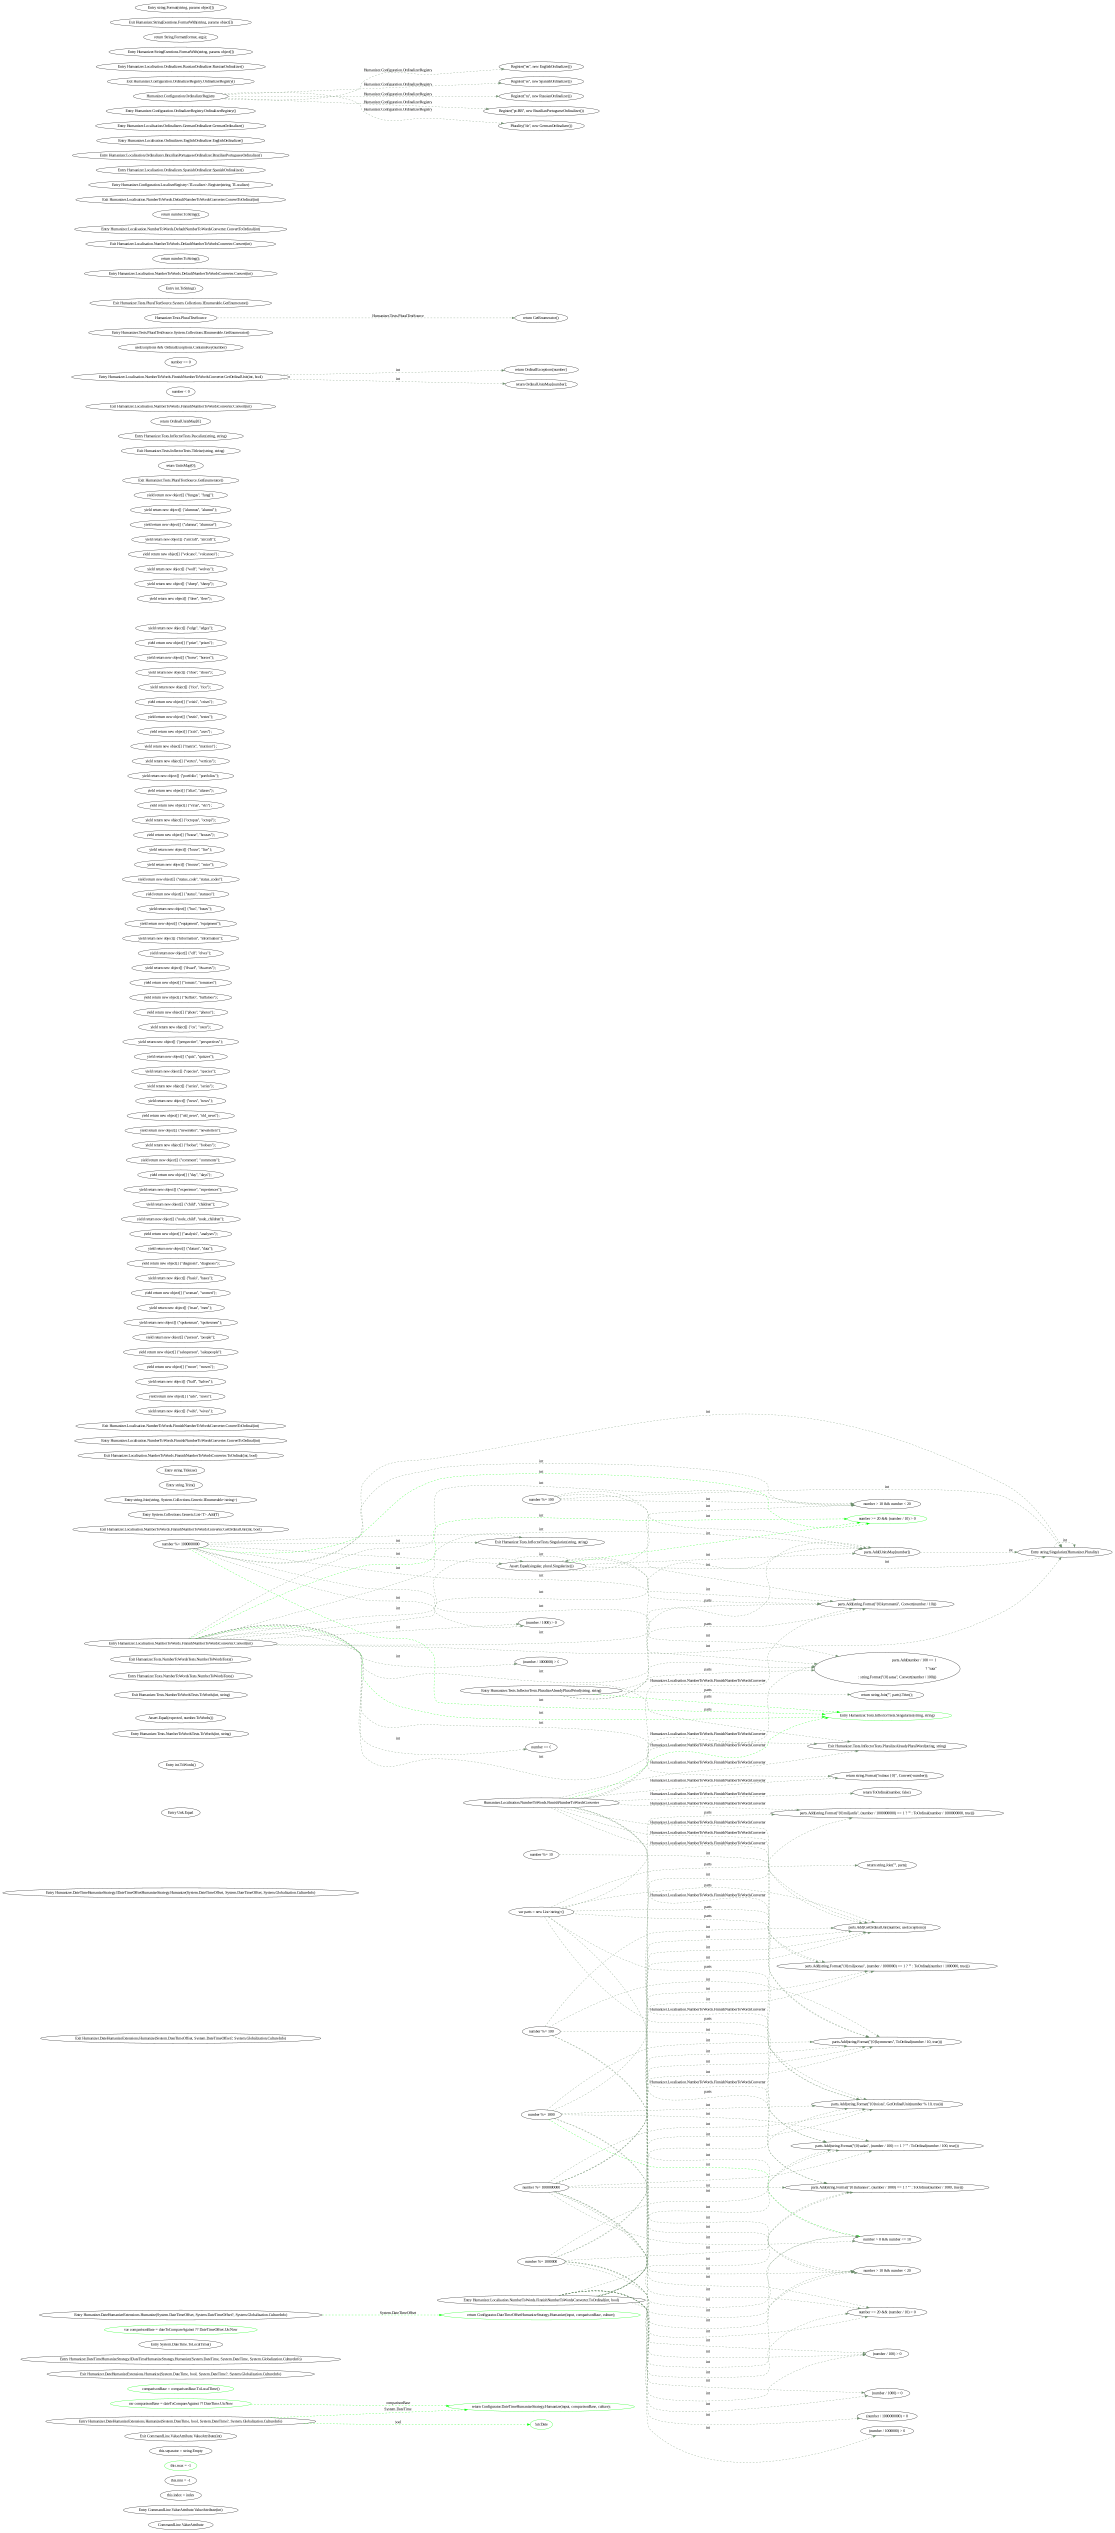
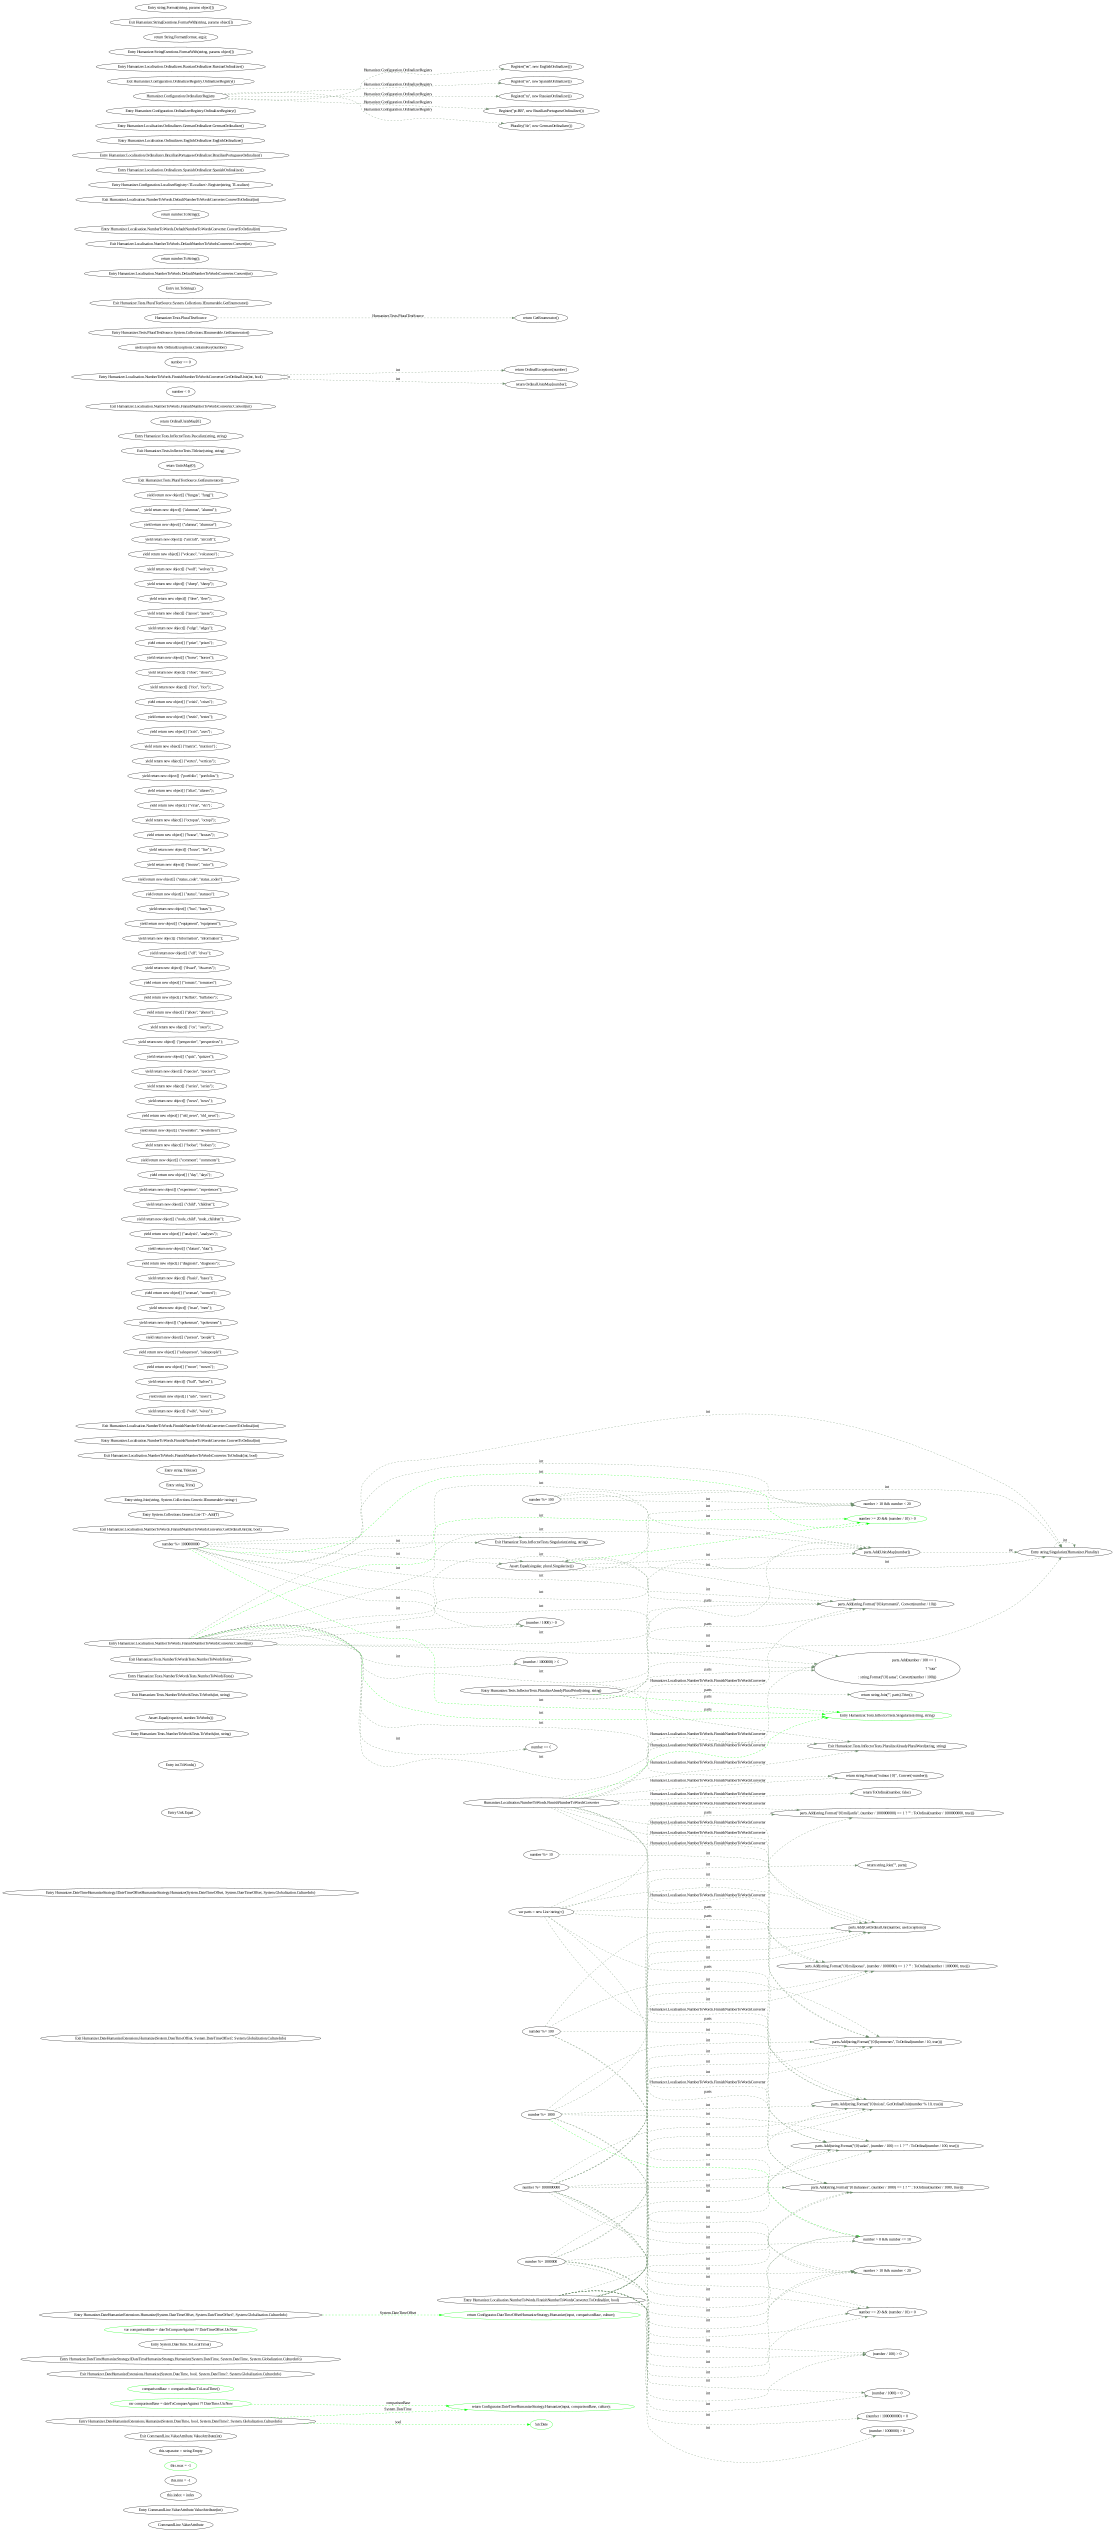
node "yield return new object[] {''goose'', ''geese''};": added
edge "var parts = new List<string>()" -> "return string.Join('''', parts);": label "parts" -> "int"
edge "var parts = new List<string>()" -> "parts.Add(GetOrdinalUnit(number, useExceptions))": label "parts" -> "int"
